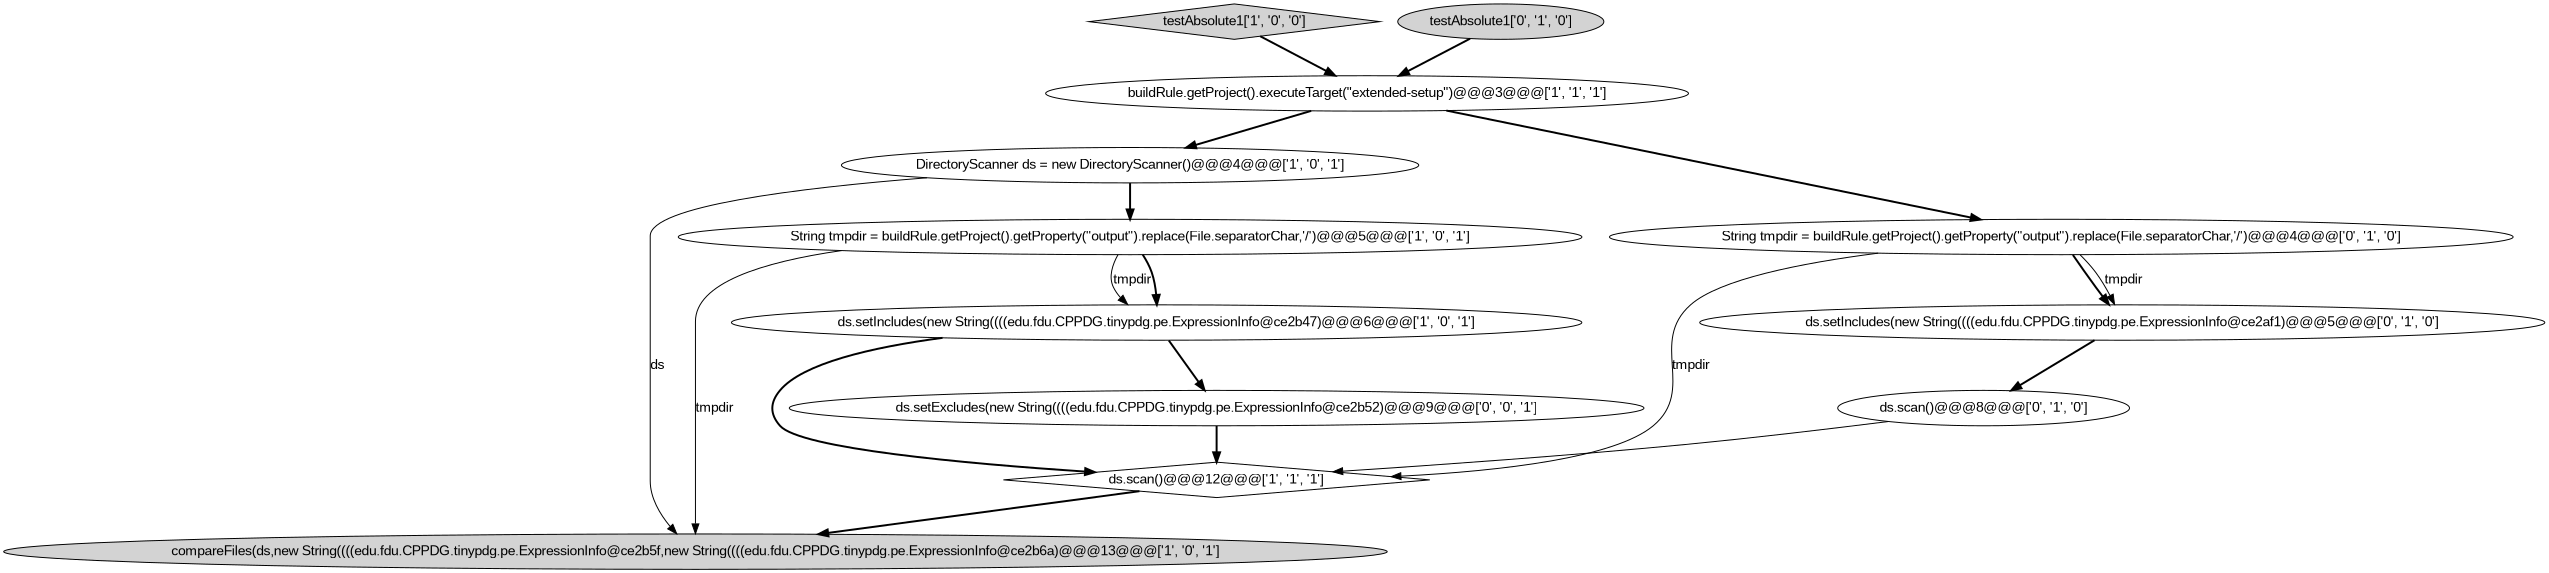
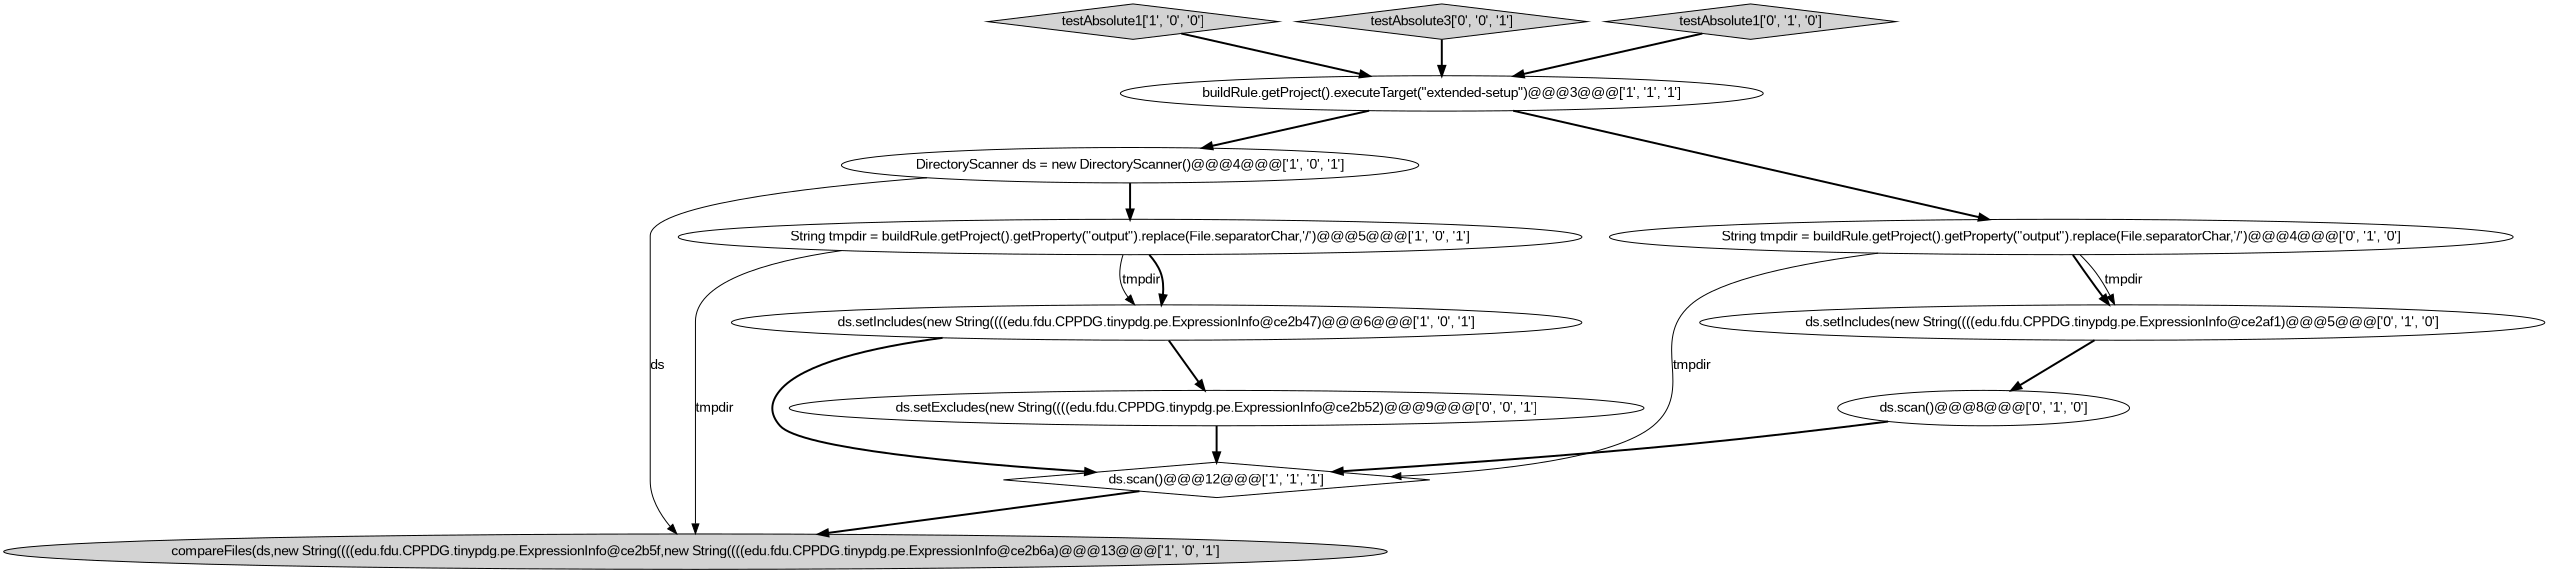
node "testAbsolute3['0', '0', '1']": added
node "testAbsolute1['0', '1', '0']": shape ellipse -> diamond
edge "ds.scan()@@@8@@@['0', '1', '0']" -> "ds.scan()@@@12@@@['1', '1', '1']": style solid -> bold
